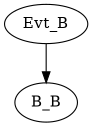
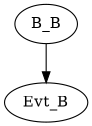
edge "Evt_B" -> "B_B": reversed
